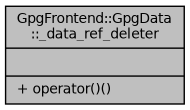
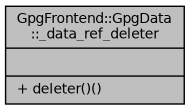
node "GpgFrontend::GpgData": text "+ operator()()" -> "+ deleter()()"
